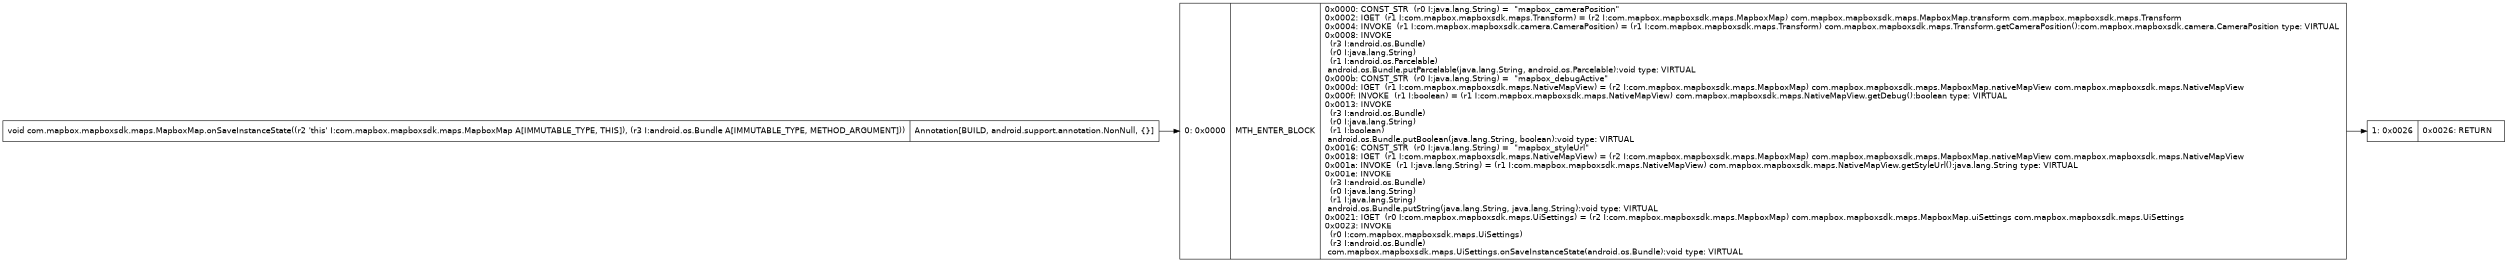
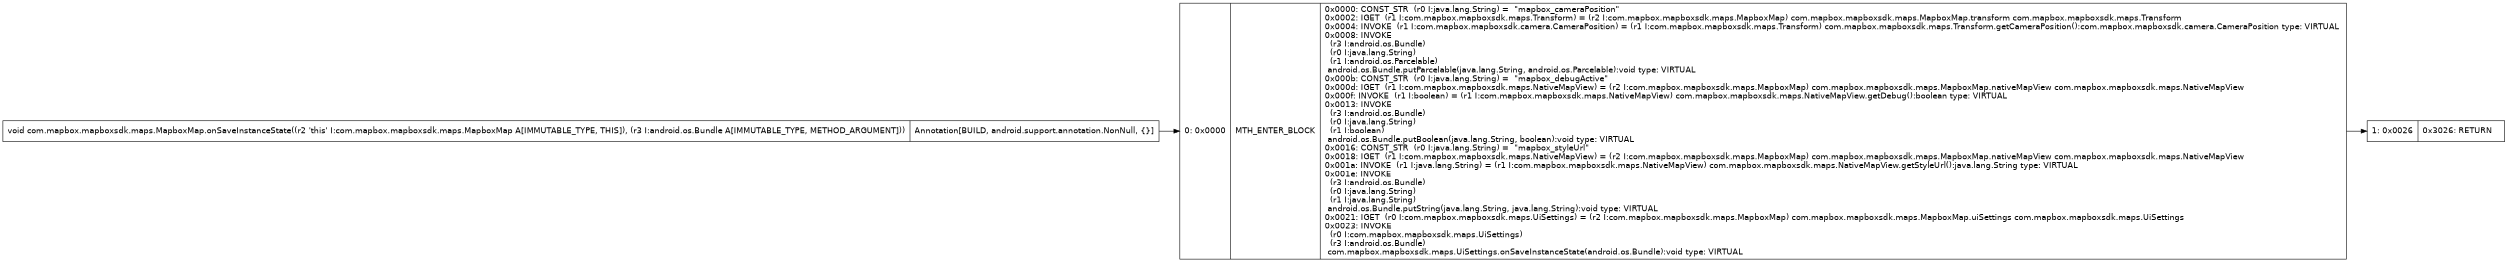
node "1: 0x0026": text "0x0026: RETURN" -> "0x3026: RETURN"
